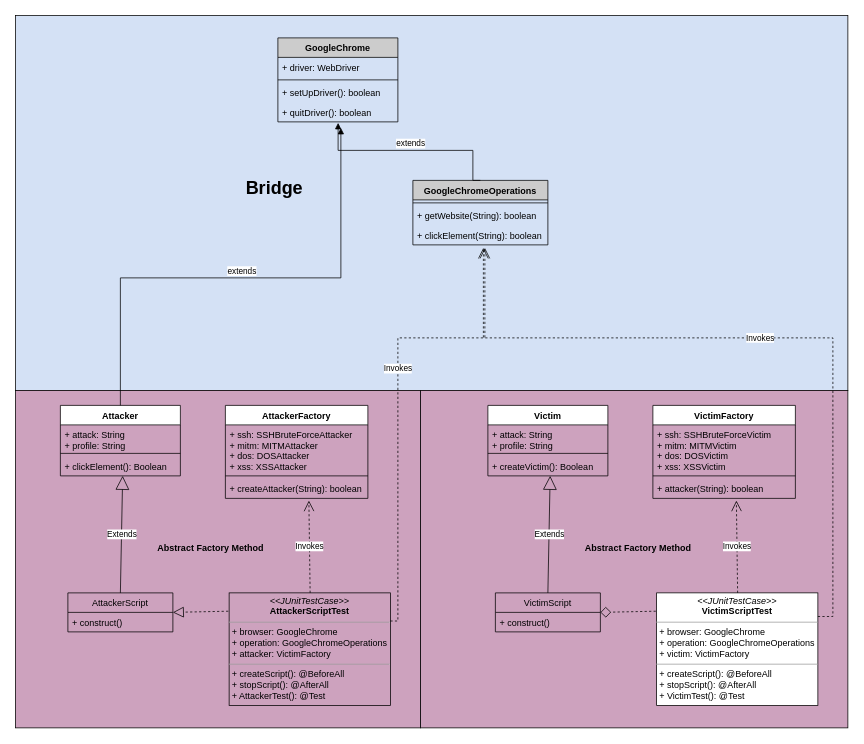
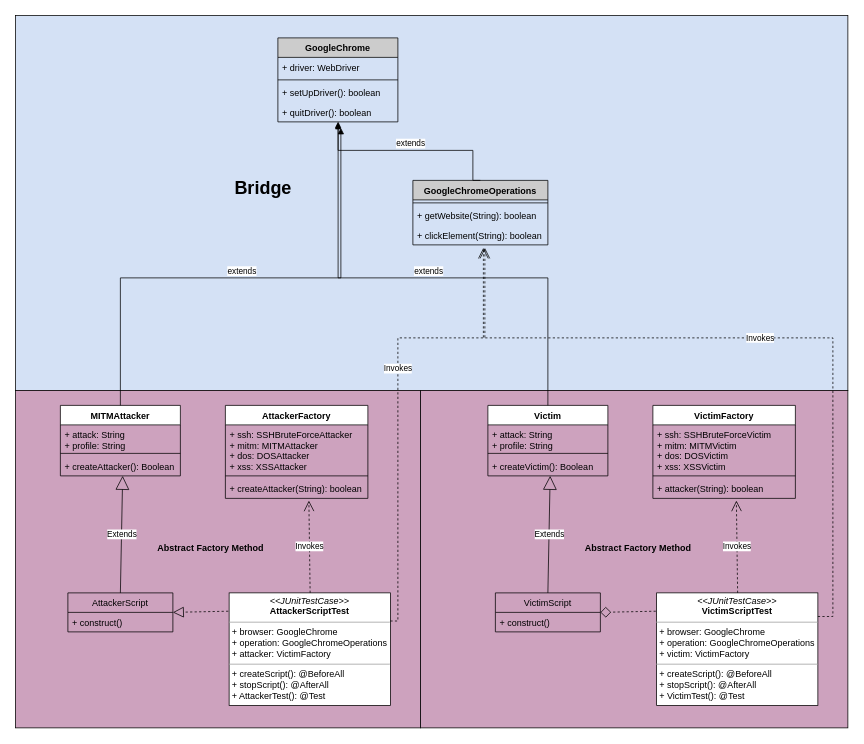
node "Bridge": moved (274, 188) -> (263, 188)
edge "Victim" -> "+ quitDriver(): boolean": added, label "extends"
node "Attacker": label "Attacker" -> "MITMAttacker"
node "+ clickElement(): Boolean": label "+ clickElement(): Boolean" -> "+ createAttacker(): Boolean"
node "<<JUnitTestCase>> AttackerScriptTest + browser: GoogleChrome + operation: GoogleChromeOperations + attacker: VictimFactory + createScript(): @BeforeAll + stopScript(): @AfterAll + AttackerTest(): @Test": fillcolor #cda2be -> #ffffff
